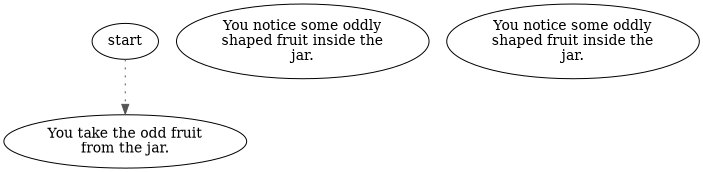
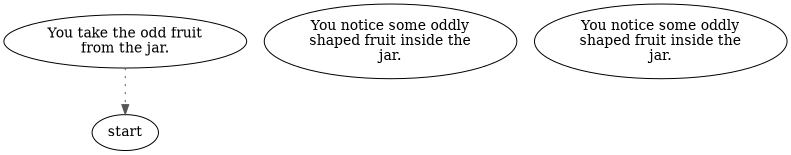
edge "start" -> "You take the odd fruit from the jar.": reversed
